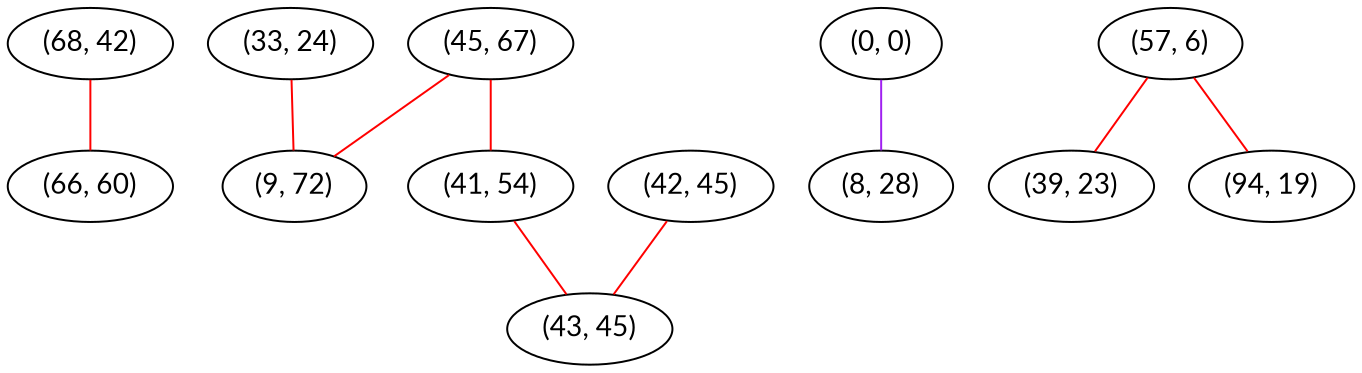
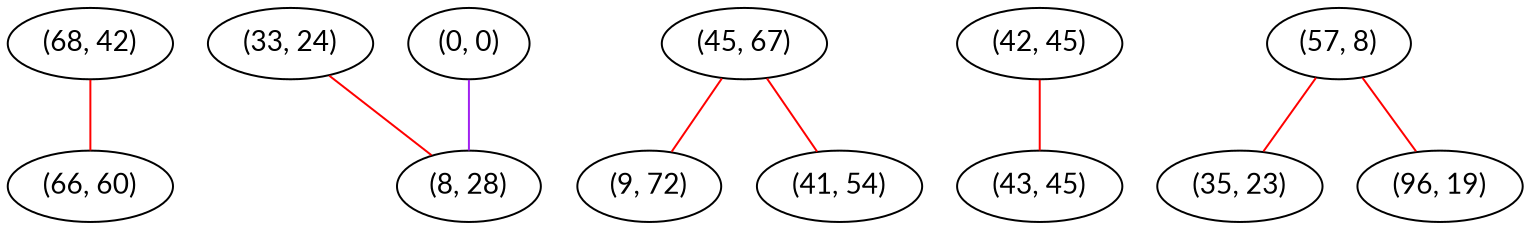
node "(57, 6)": label "(57, 6)" -> "(57, 8)"
edge "(33, 24)" -- "(9, 72)": now "(33, 24)" -- "(8, 28)"
node "(39, 23)": label "(39, 23)" -> "(35, 23)"
node "(94, 19)": label "(94, 19)" -> "(96, 19)"
edge "(41, 54)" -- "(43, 45)": removed
